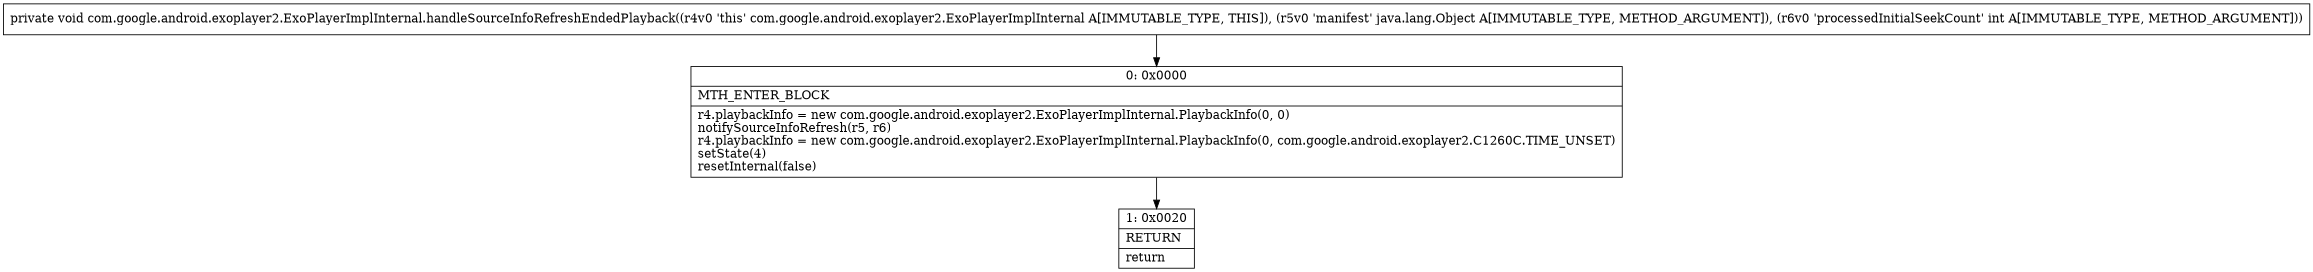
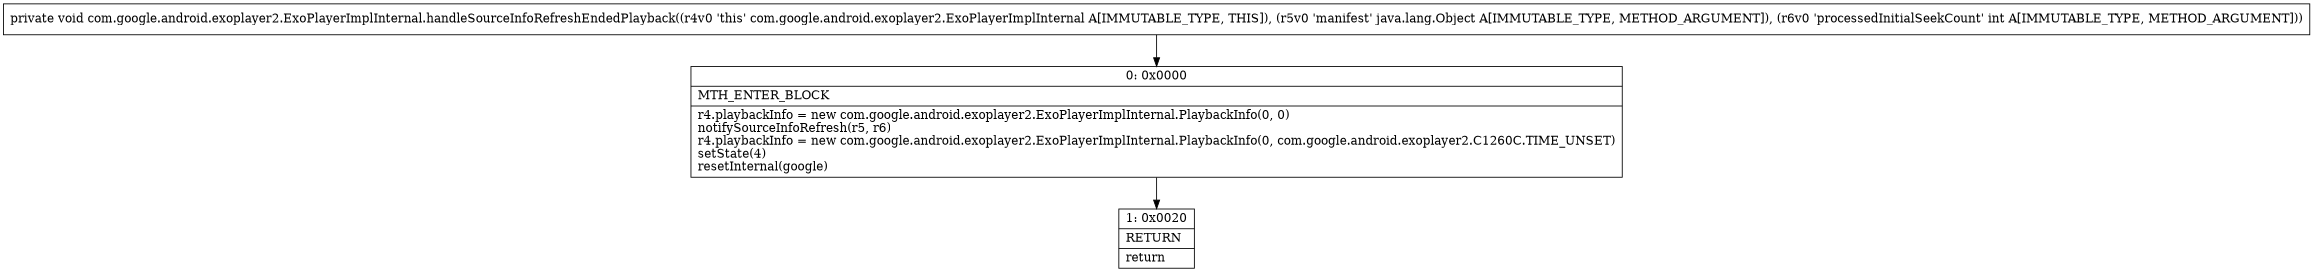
node "0: 0x0000": text "resetInternal(false)" -> "resetInternal(google)"
